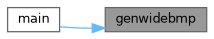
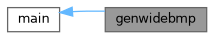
edge "main" -> "genwidebmp": reversed
